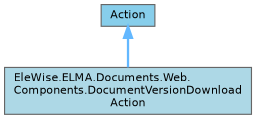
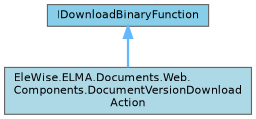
node "Action": label "Action" -> "IDownloadBinaryFunction"
